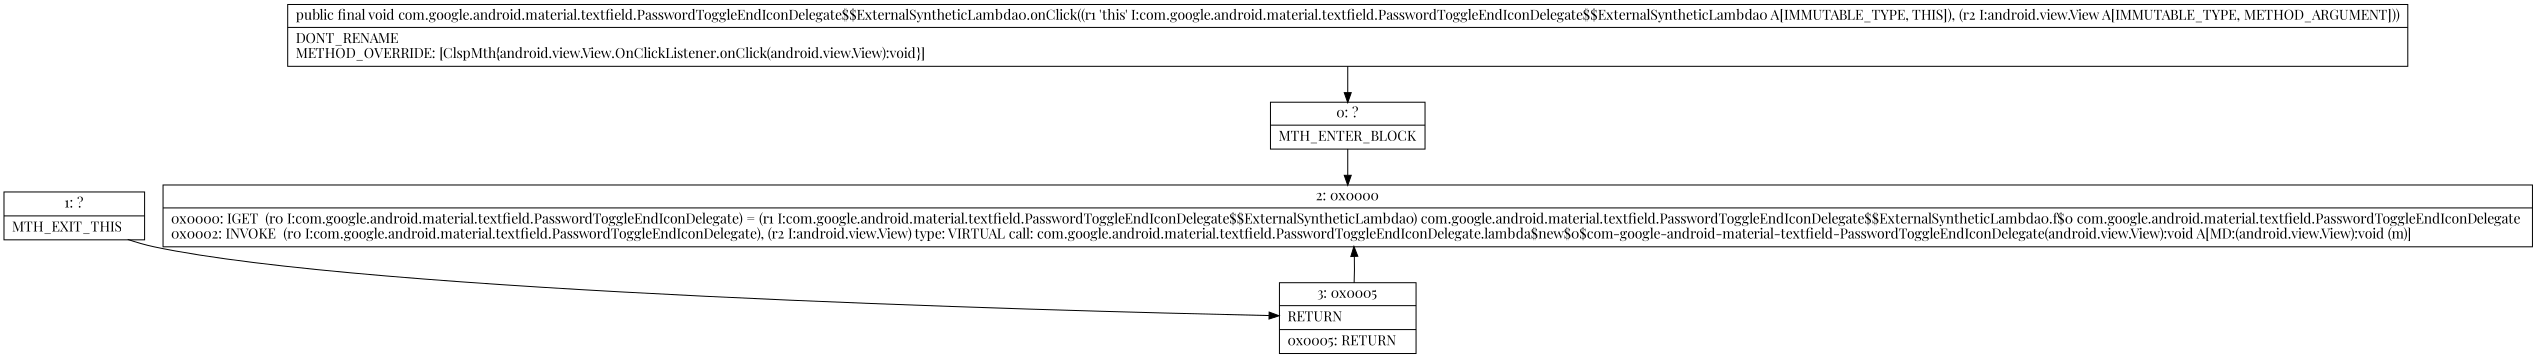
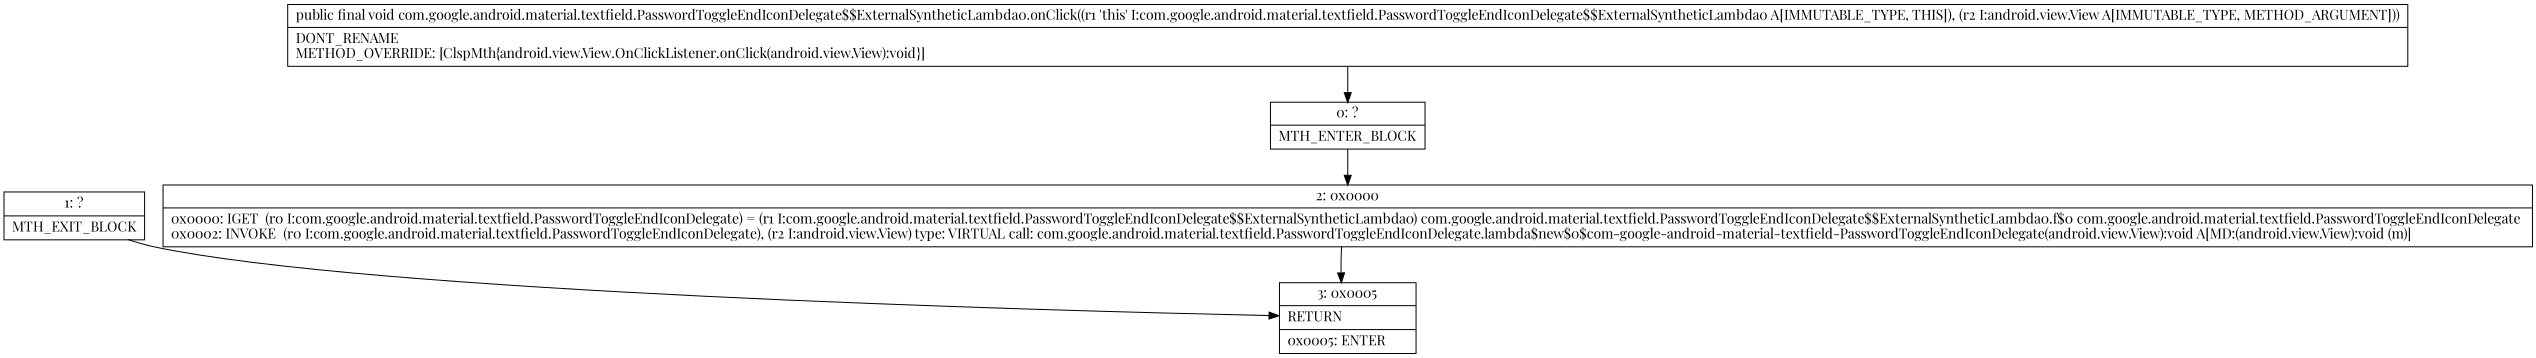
node "1: ?": text "MTH_EXIT_THIS" -> "MTH_EXIT_BLOCK"
edge "3: 0x0005" -> "2: 0x0000": reversed
node "3: 0x0005": text "0x0005: RETURN" -> "0x0005: ENTER"
